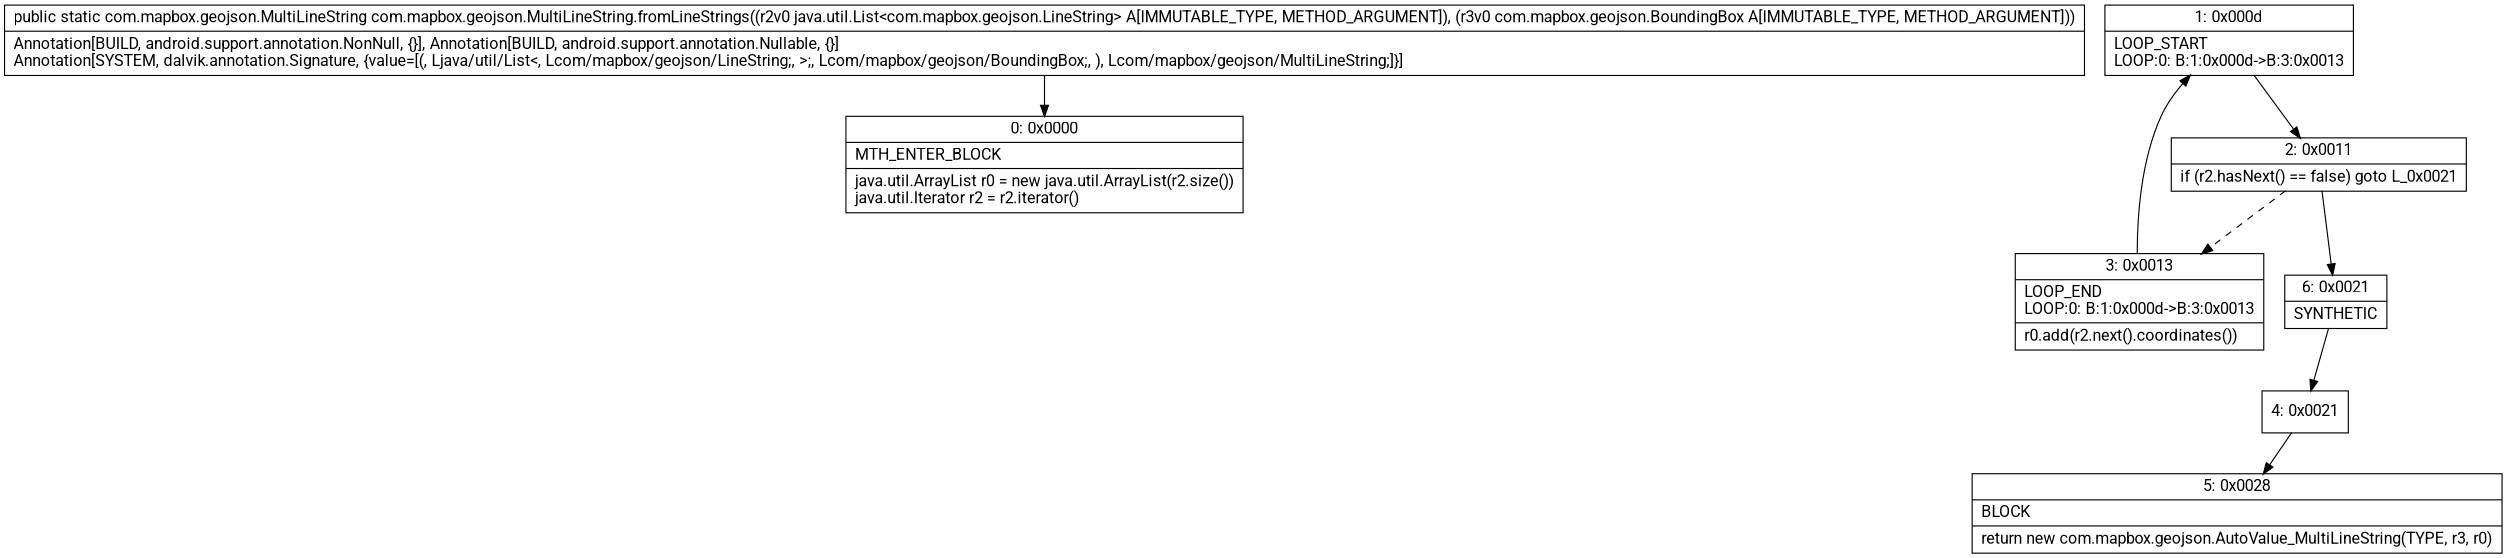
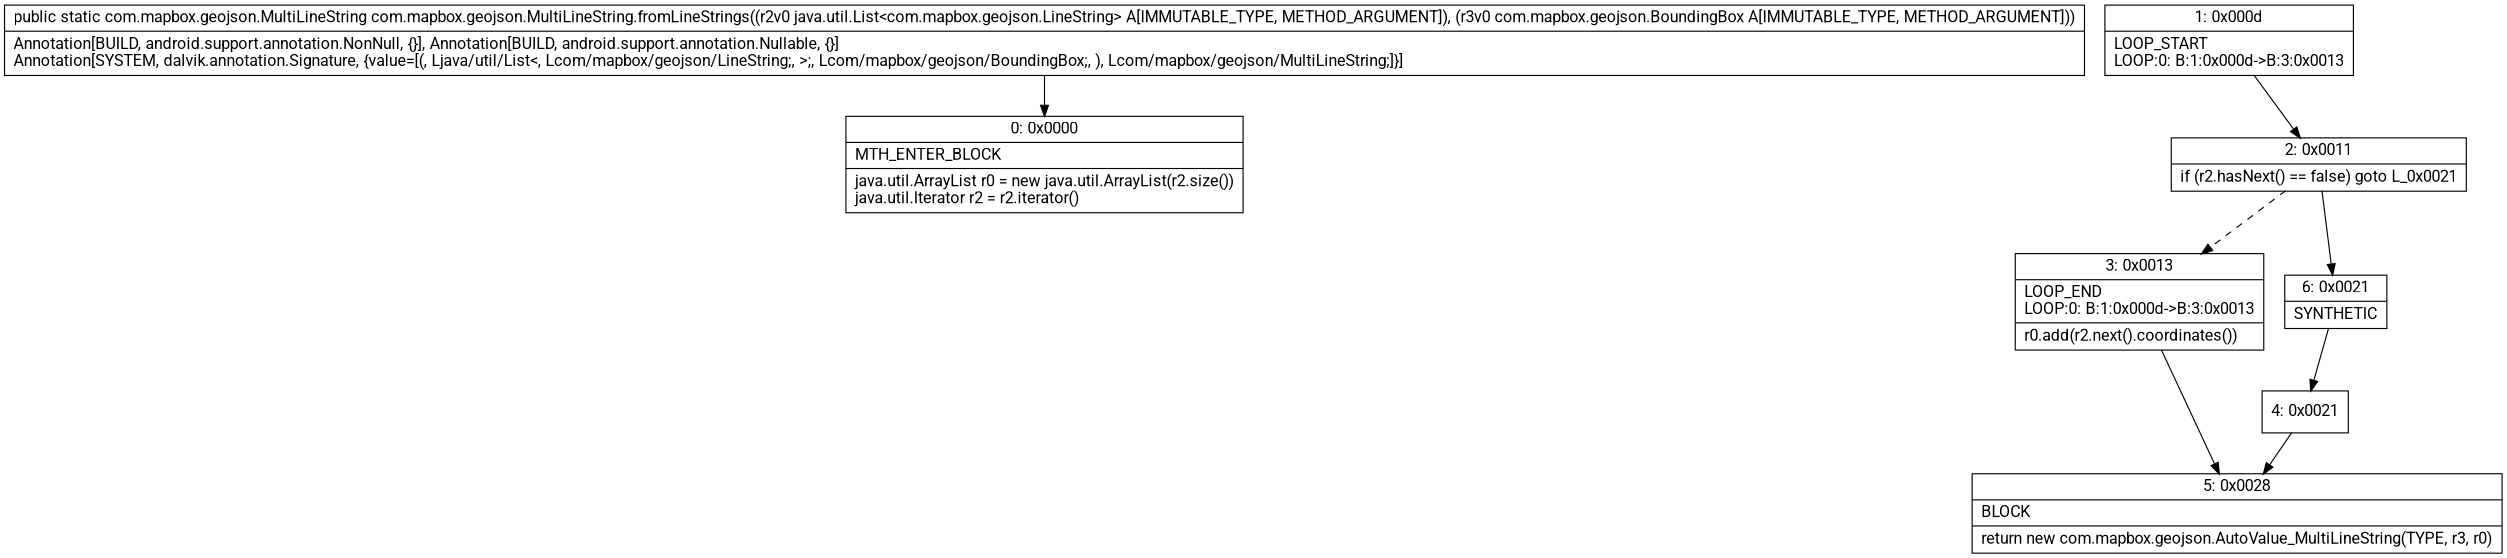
edge "3: 0x0013" -> "1: 0x000d": now "3: 0x0013" -> "5: 0x0028"
